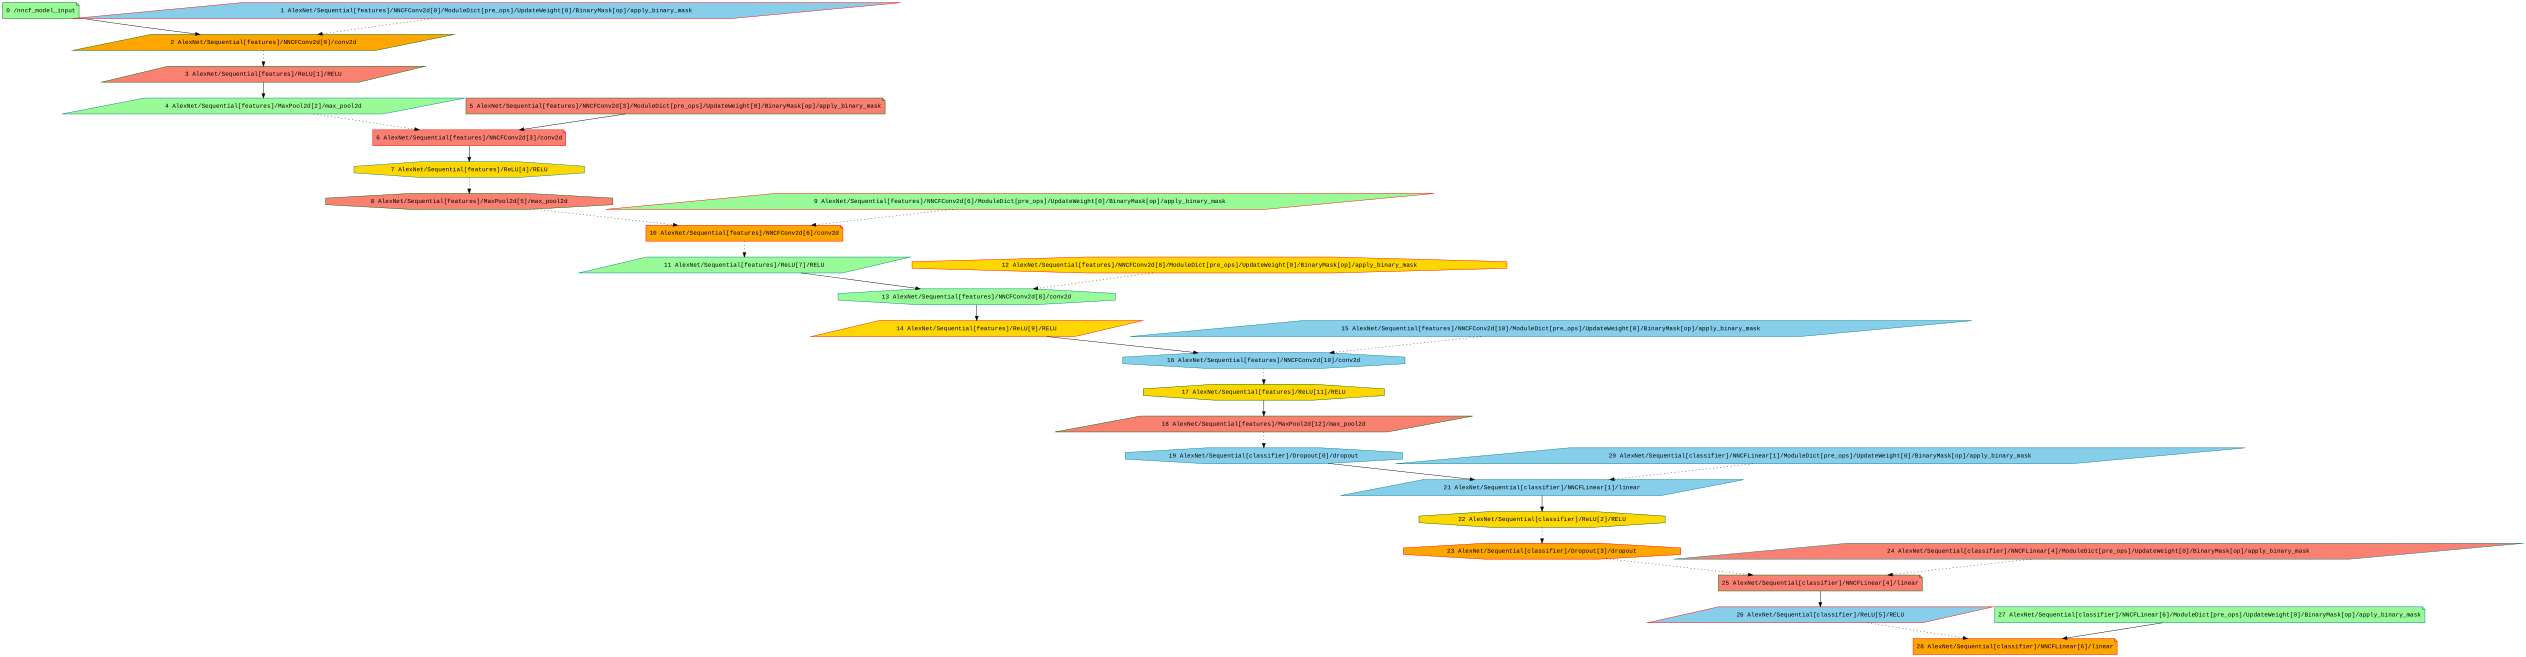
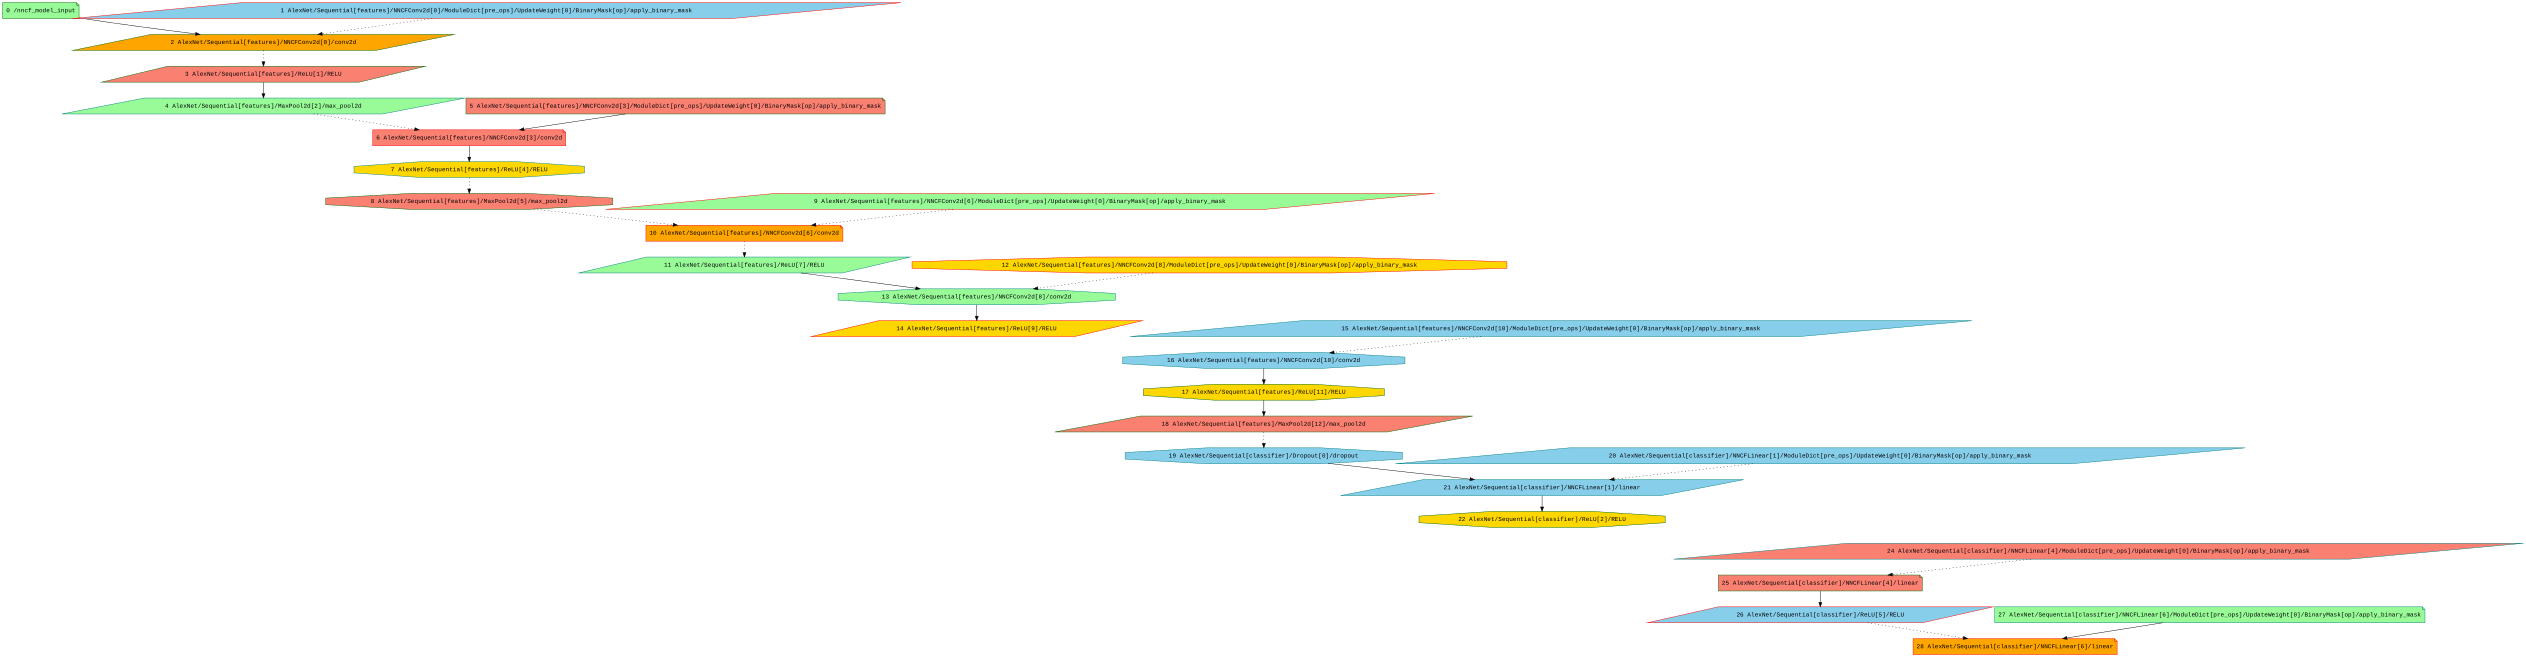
edge "14 AlexNet/Sequential[features]/ReLU[9]/RELU" -> "16 AlexNet/Sequential[features]/NNCFConv2d[10]/conv2d": removed
edge "16 AlexNet/Sequential[features]/NNCFConv2d[10]/conv2d" -> "17 AlexNet/Sequential[features]/ReLU[11]/RELU": style dotted -> solid
node "23 AlexNet/Sequential[classifier]/Dropout[3]/dropout": removed
